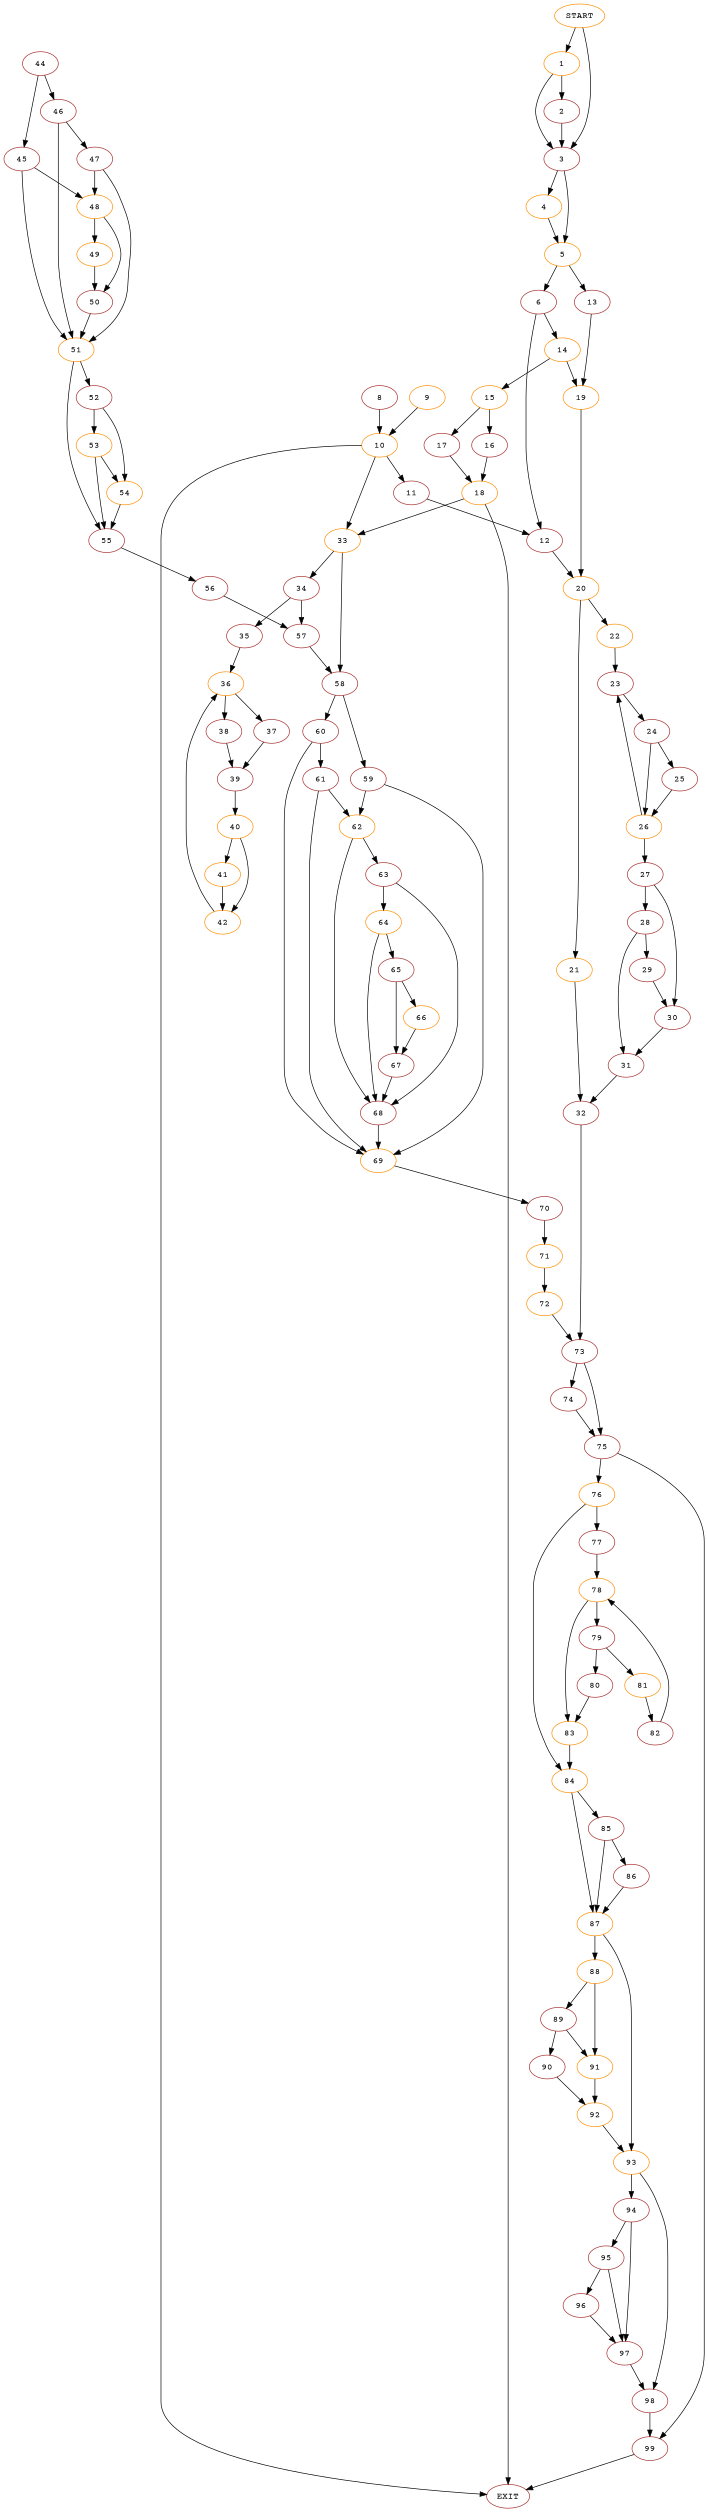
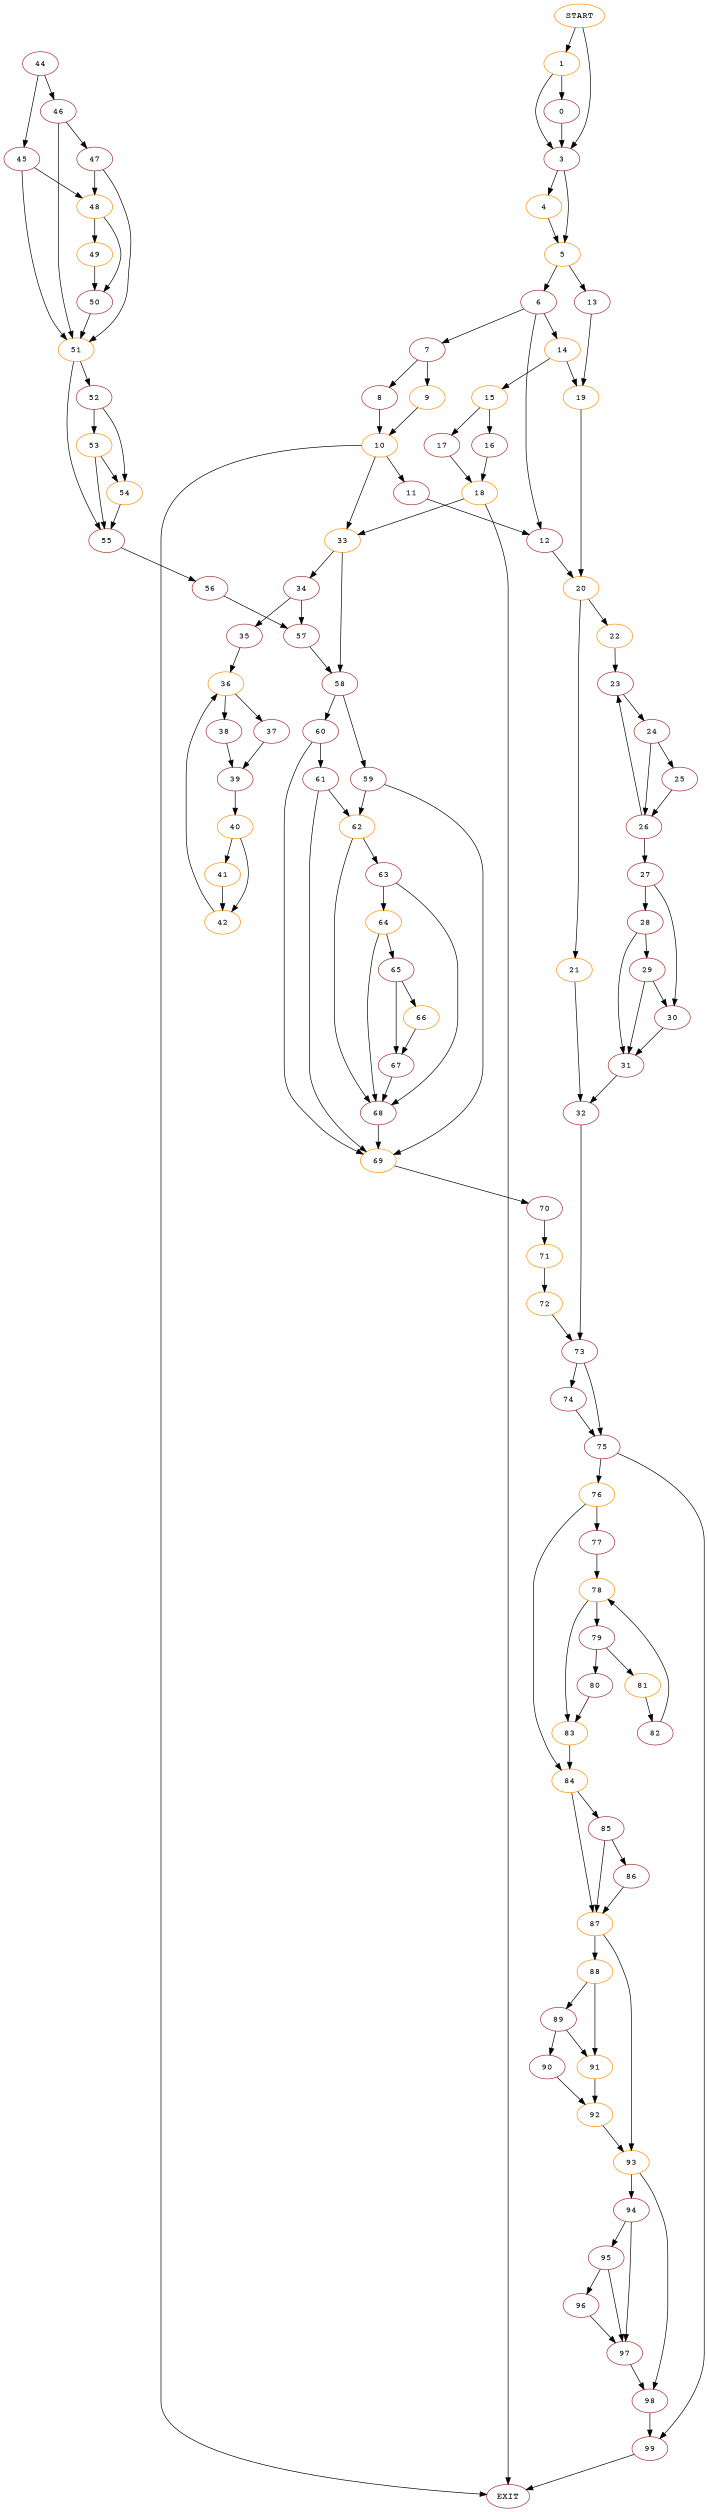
node "2": label "2" -> "0"
node "7": added
node "26": color darkorange -> brown
edge "29" -> "31": added
